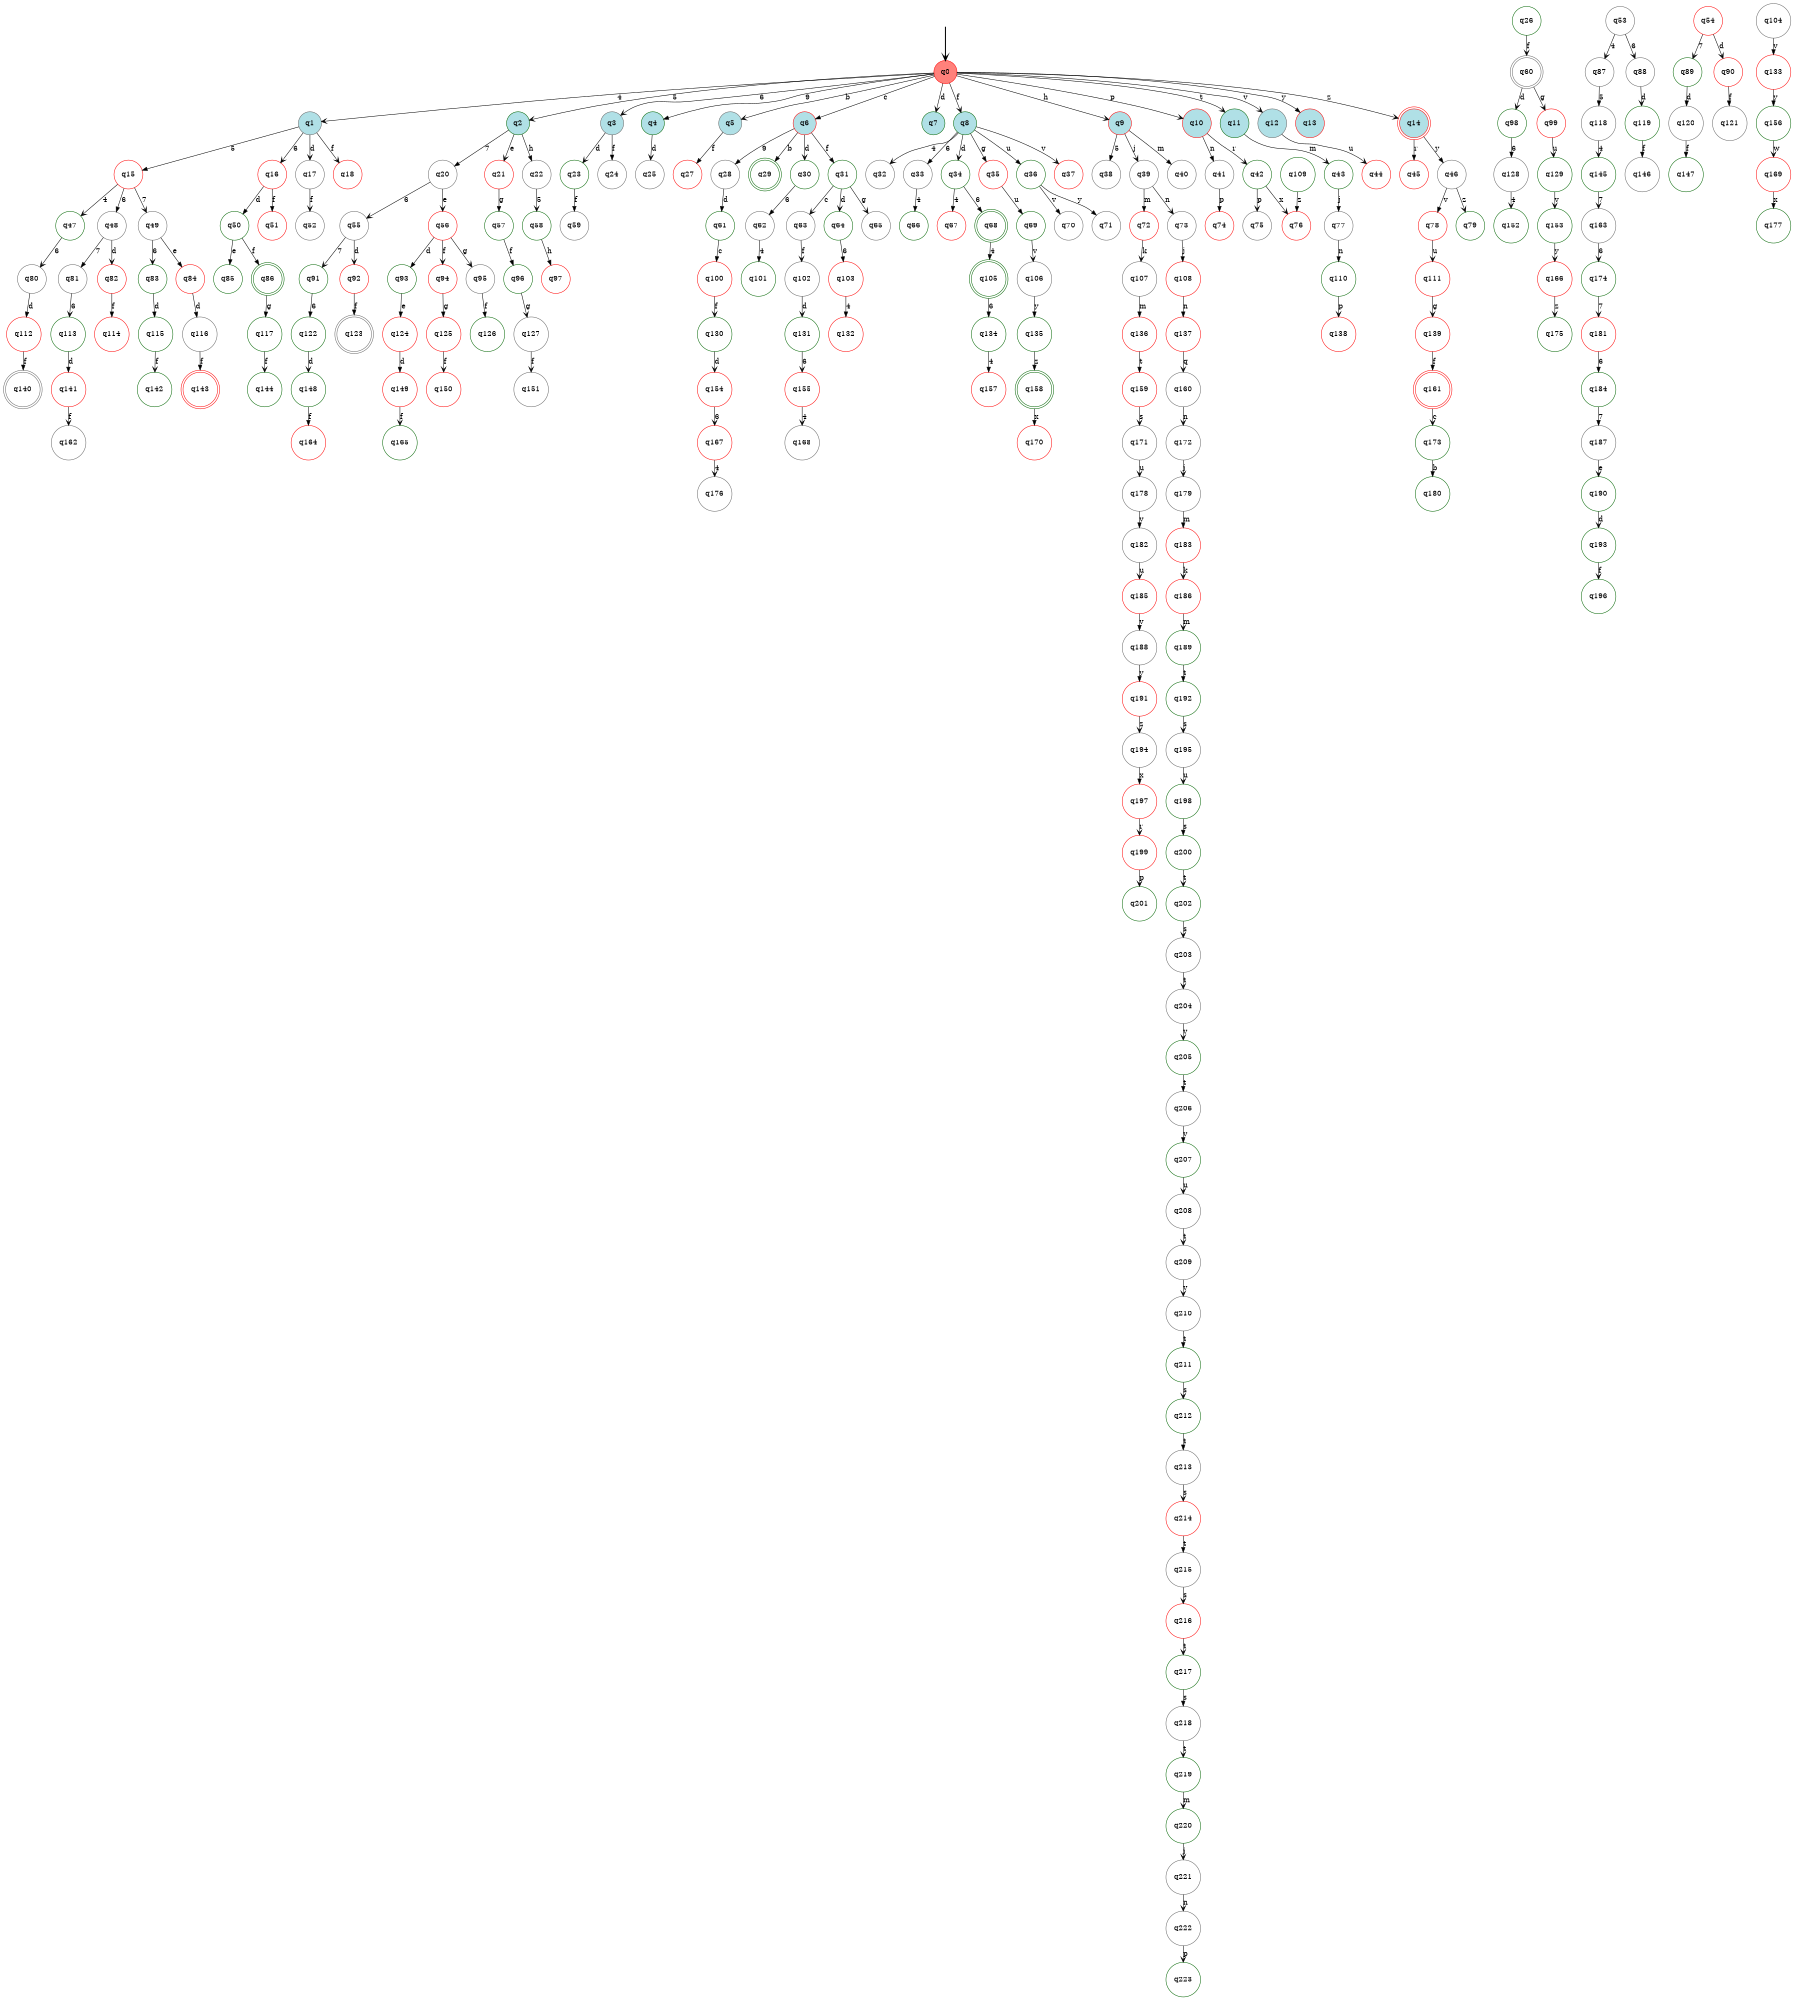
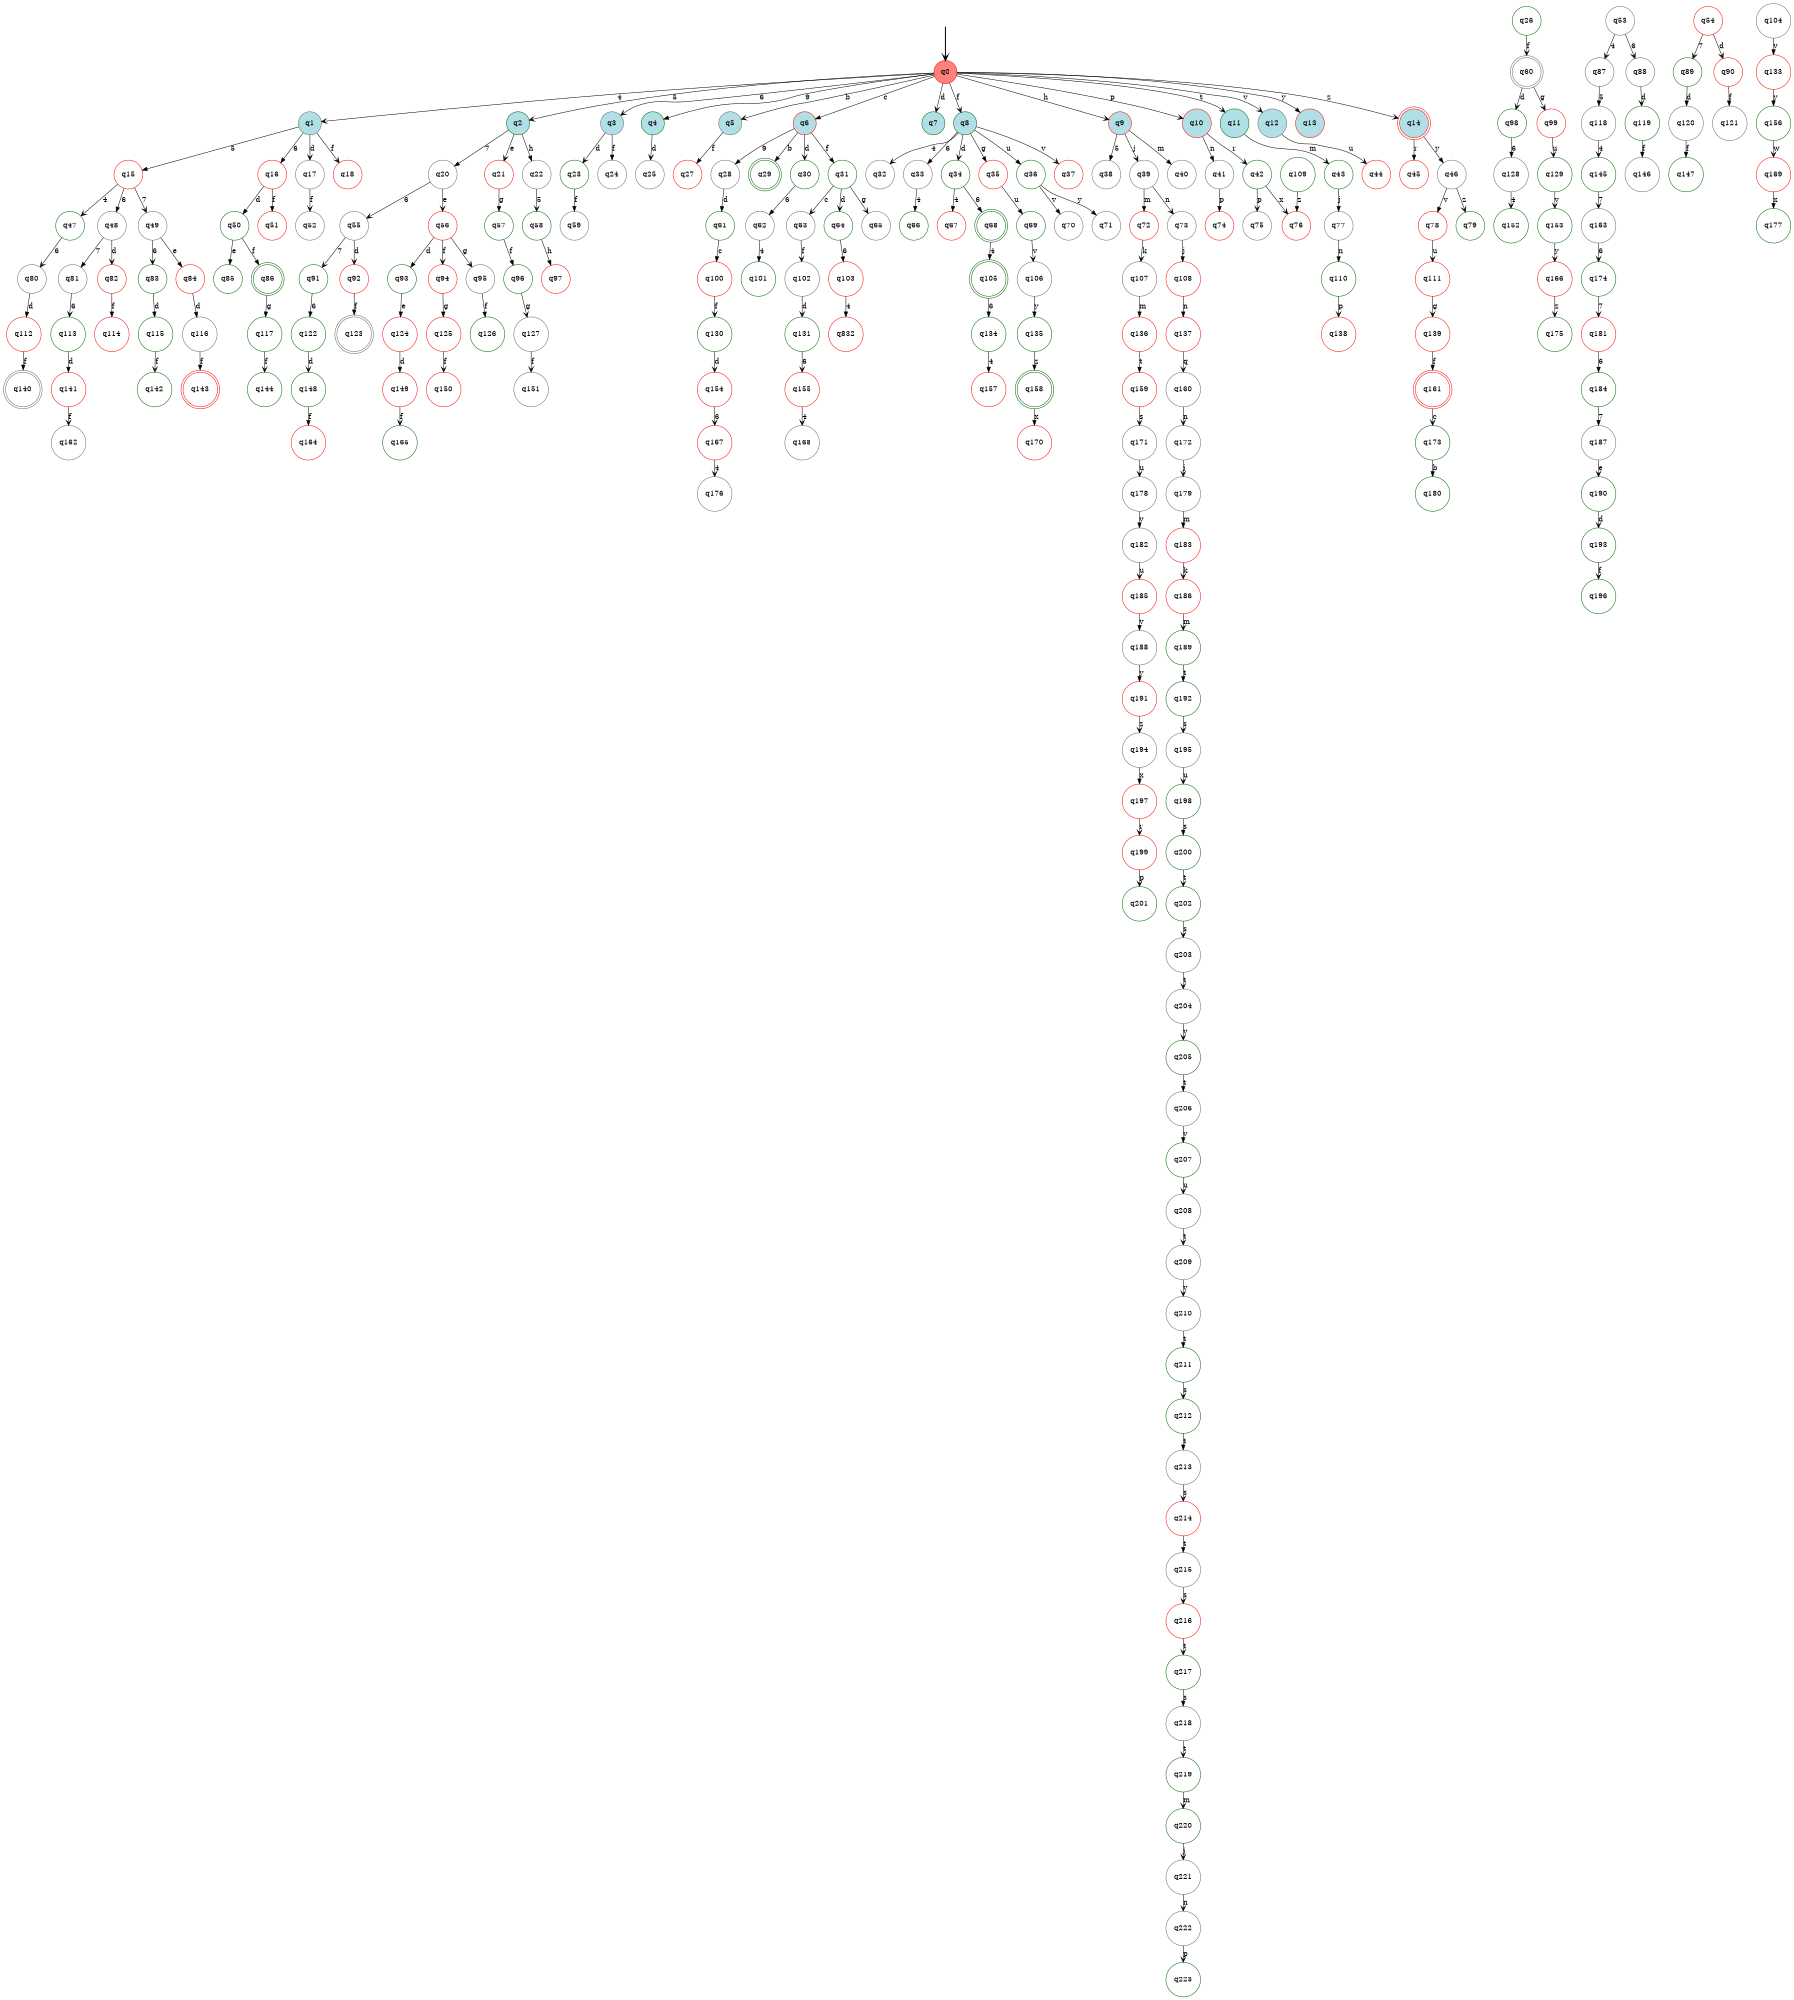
edge "q1" -> "q16": arrowhead vee -> normal
node "q132": label "q132" -> "q832"
